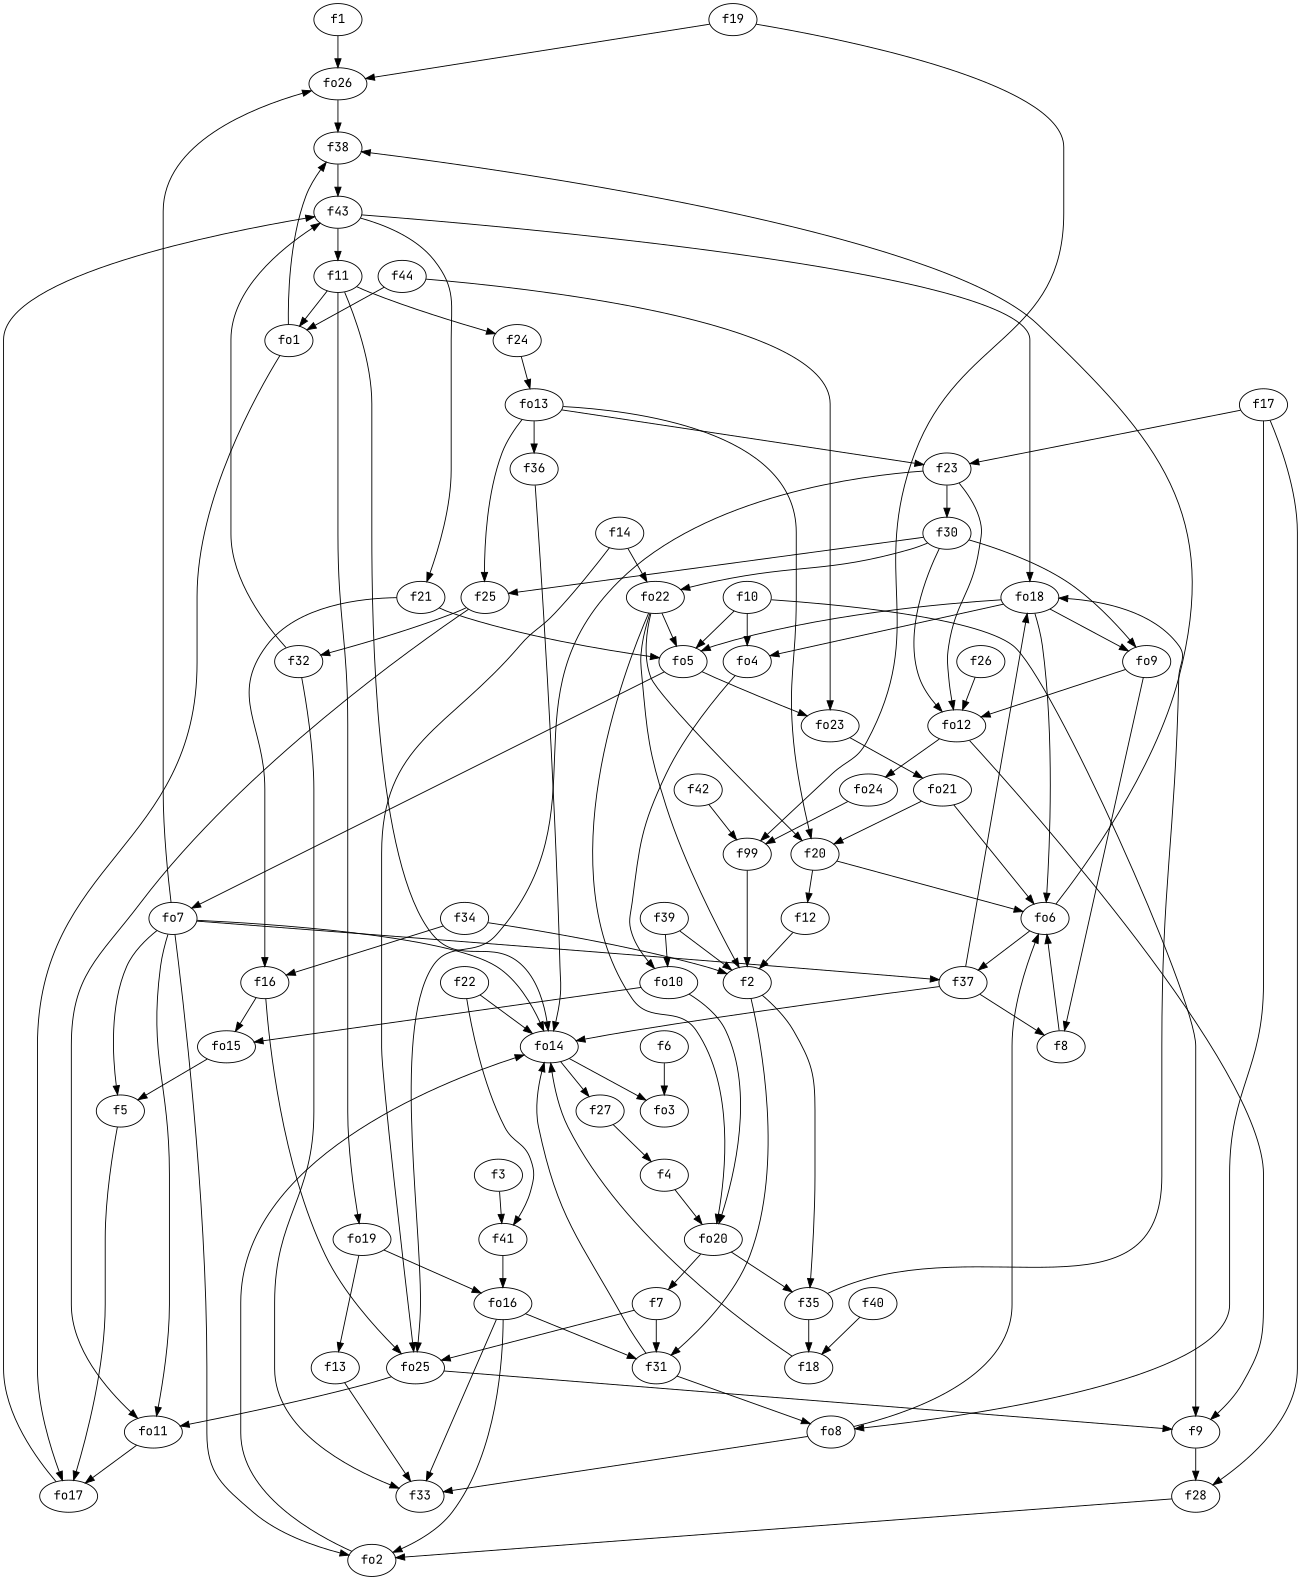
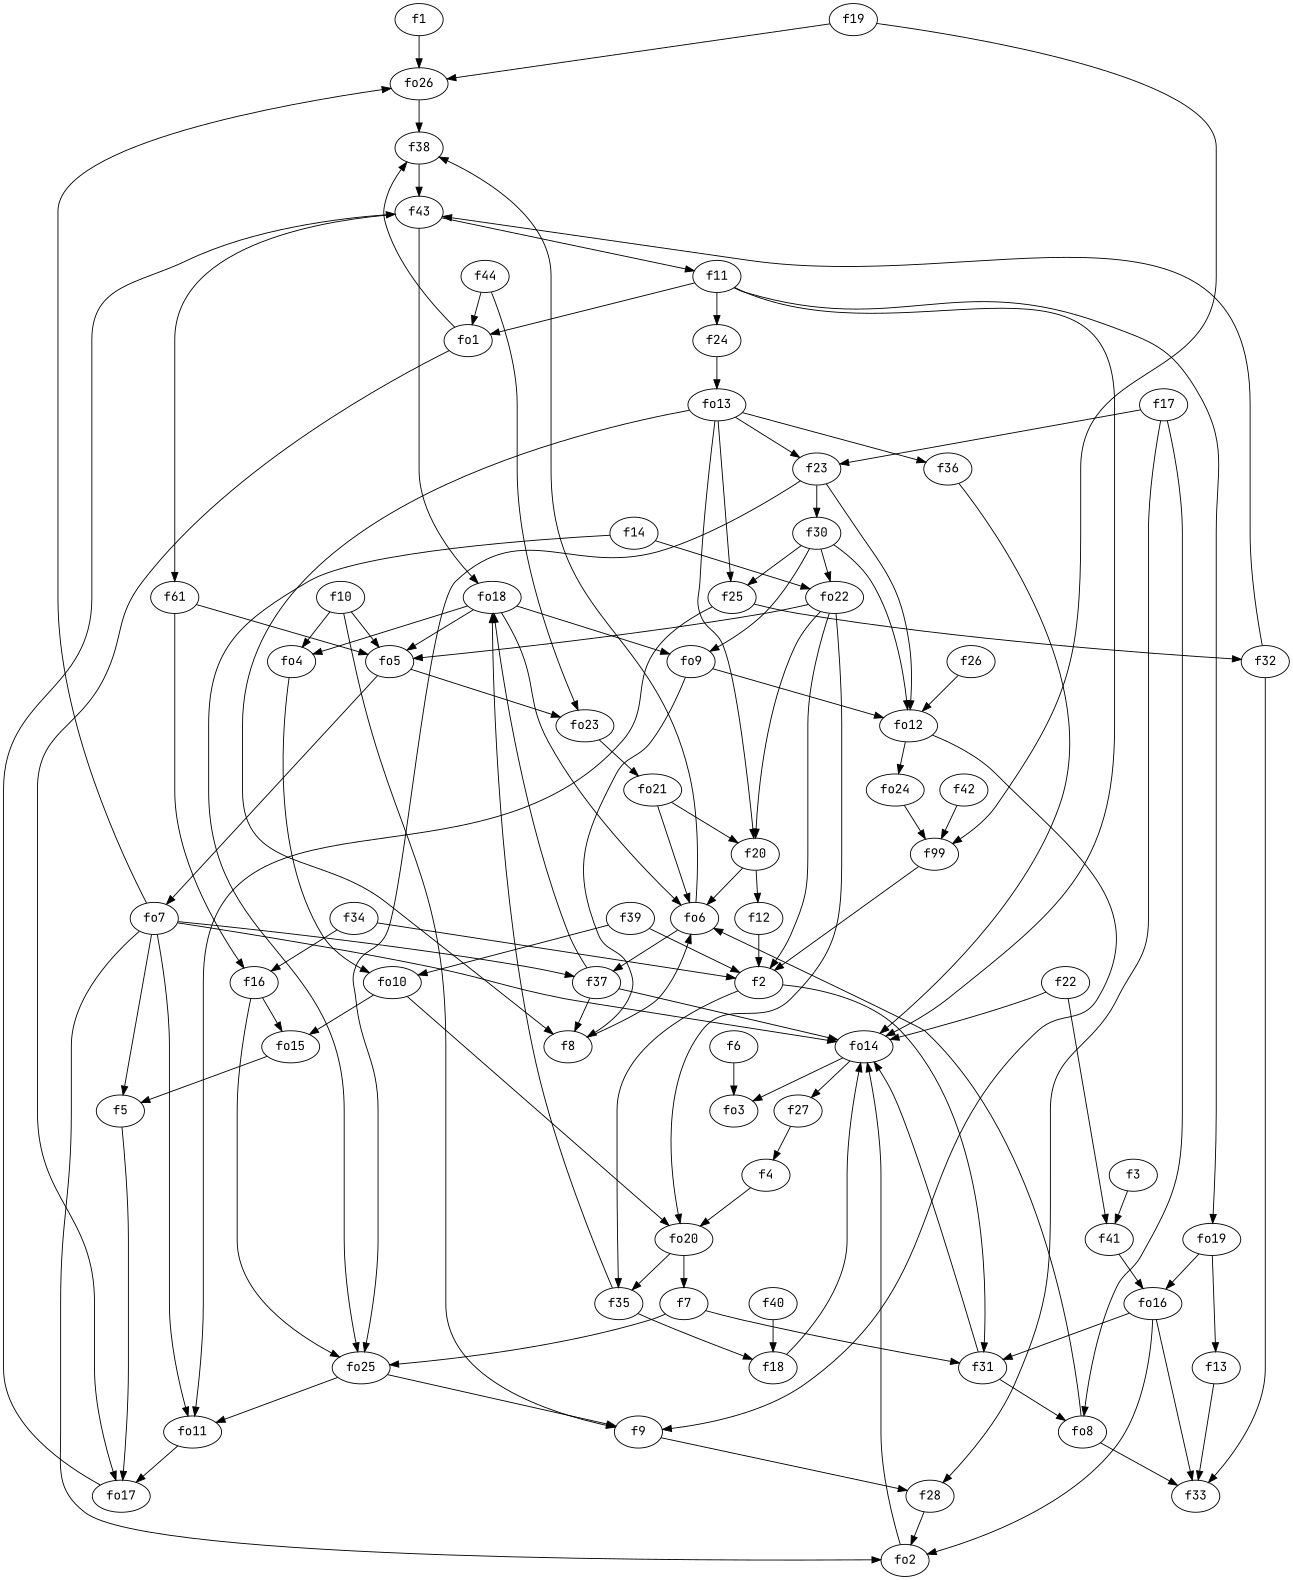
node "f21": label "f21" -> "f61"
edge "fo13" -> "f8": added
